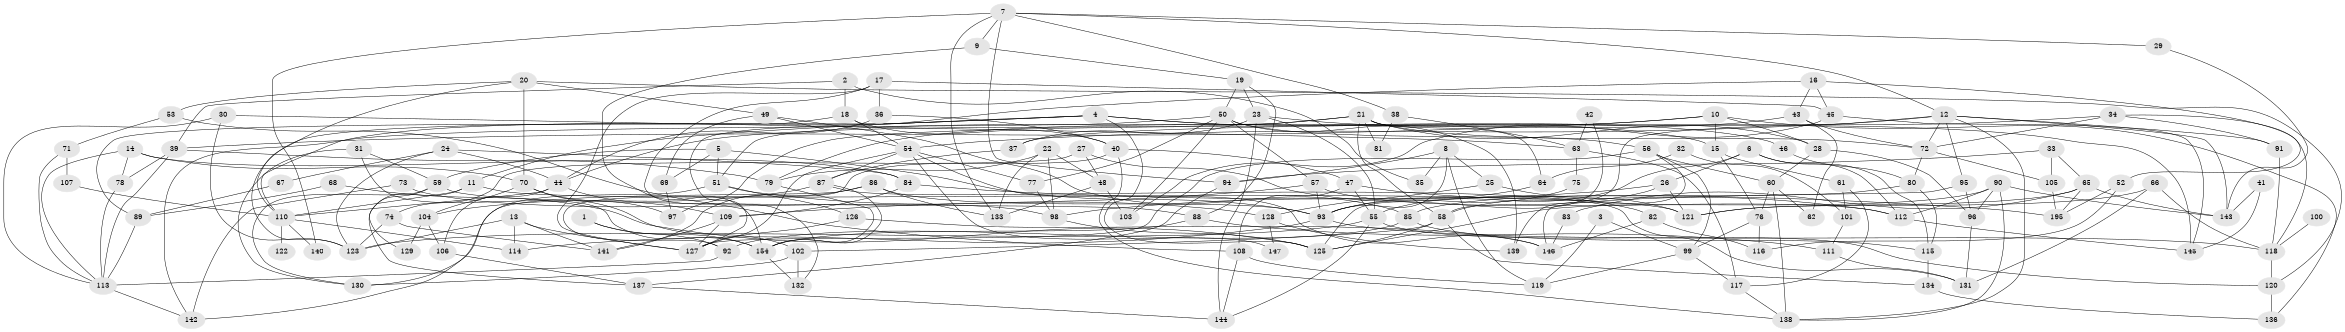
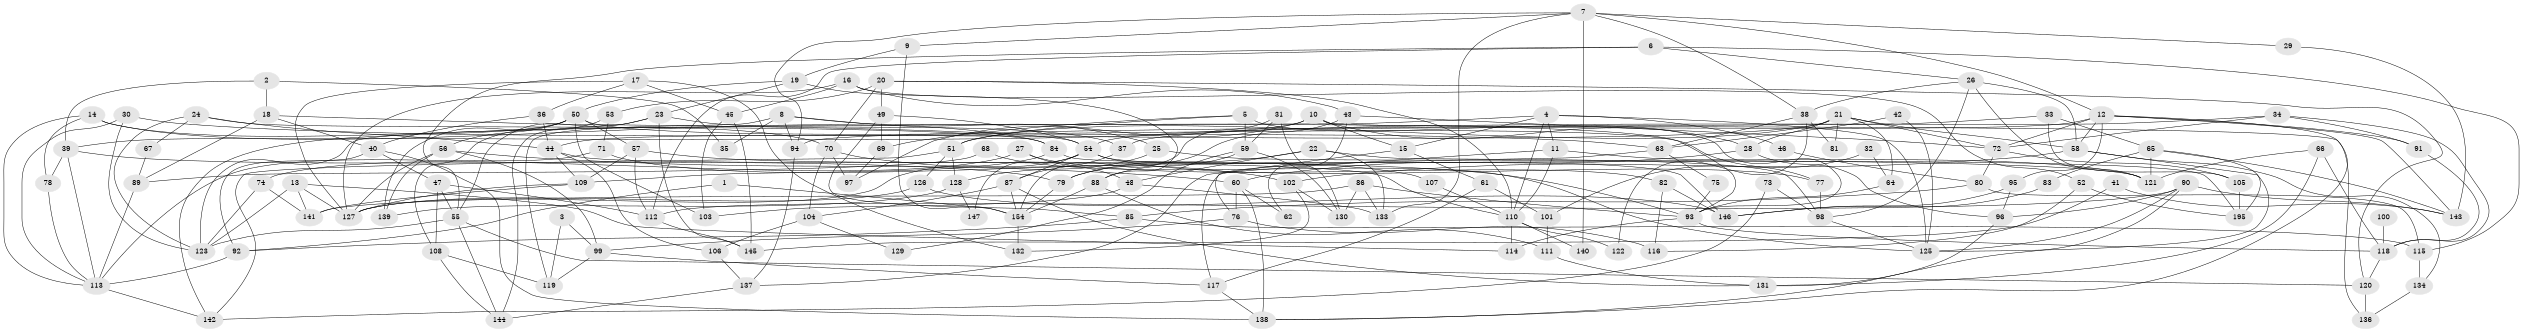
edge "26" -- "38": added
edge "38" -- "122": added
